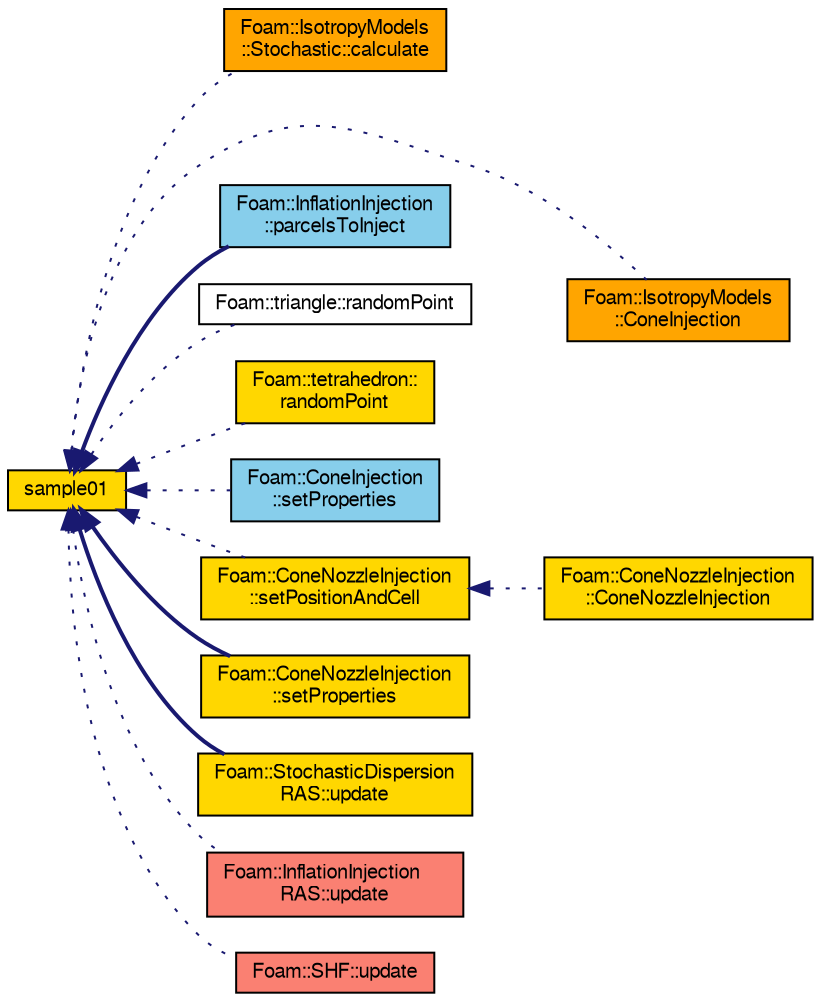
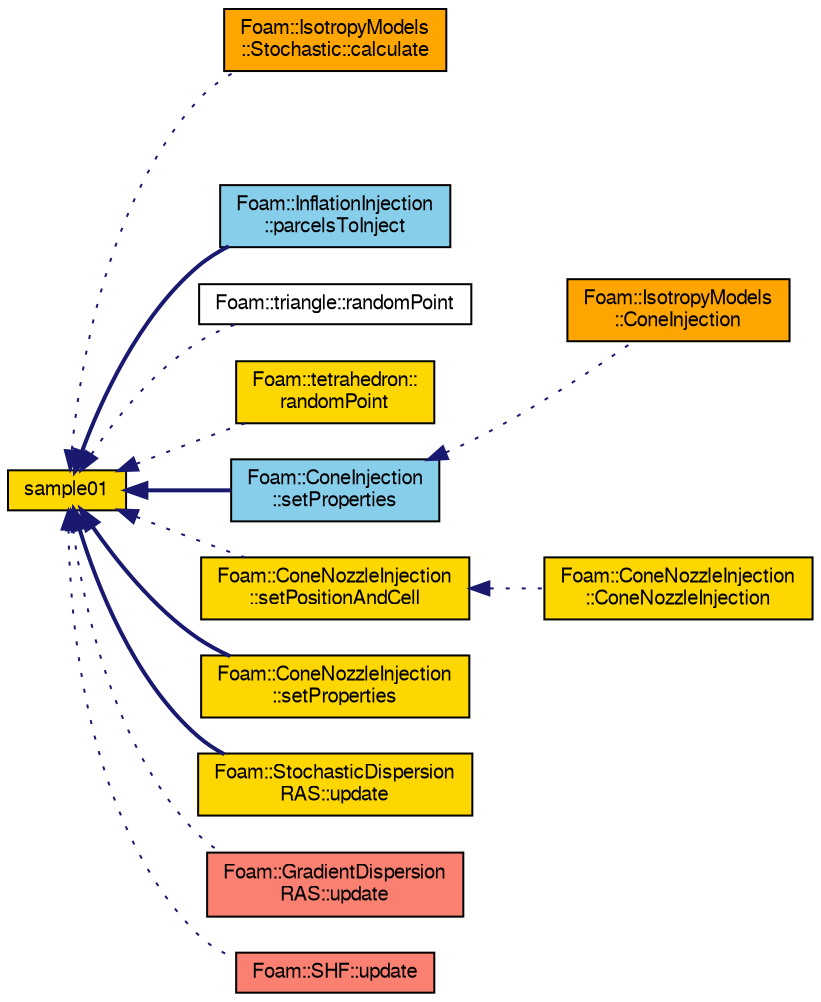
edge "Foam::IsotropyModels ::ConeInjection" -> "sample01": now "Foam::IsotropyModels ::ConeInjection" -> "Foam::ConeInjection ::setProperties"
edge "Foam::ConeInjection ::setProperties" -> "sample01": style dotted -> bold
node "Foam::InflationInjection RAS::update": label "Foam::InflationInjection RAS::update" -> "Foam::GradientDispersion RAS::update"
